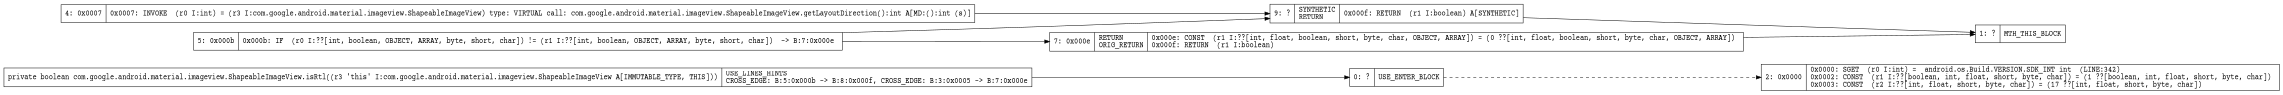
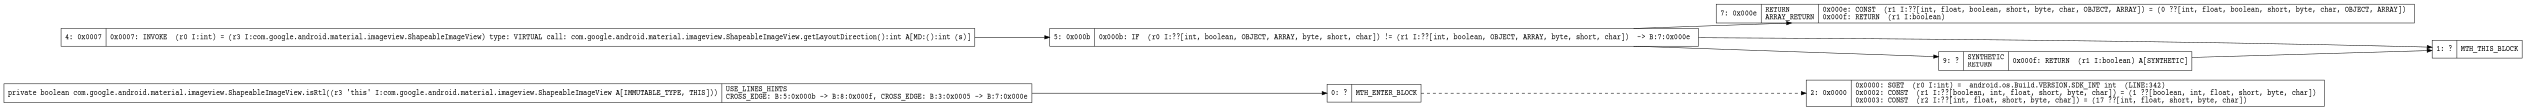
edge "4: 0x0007" -> "9: ?": now "4: 0x0007" -> "5: 0x000b"
edge "7: 0x000e" -> "1: ?": now "5: 0x000b" -> "1: ?"
node "7: 0x000e": text "ORIG_RETURN" -> "ARRAY_RETURN"
node "0: ?": text "USE_ENTER_BLOCK" -> "MTH_ENTER_BLOCK"
